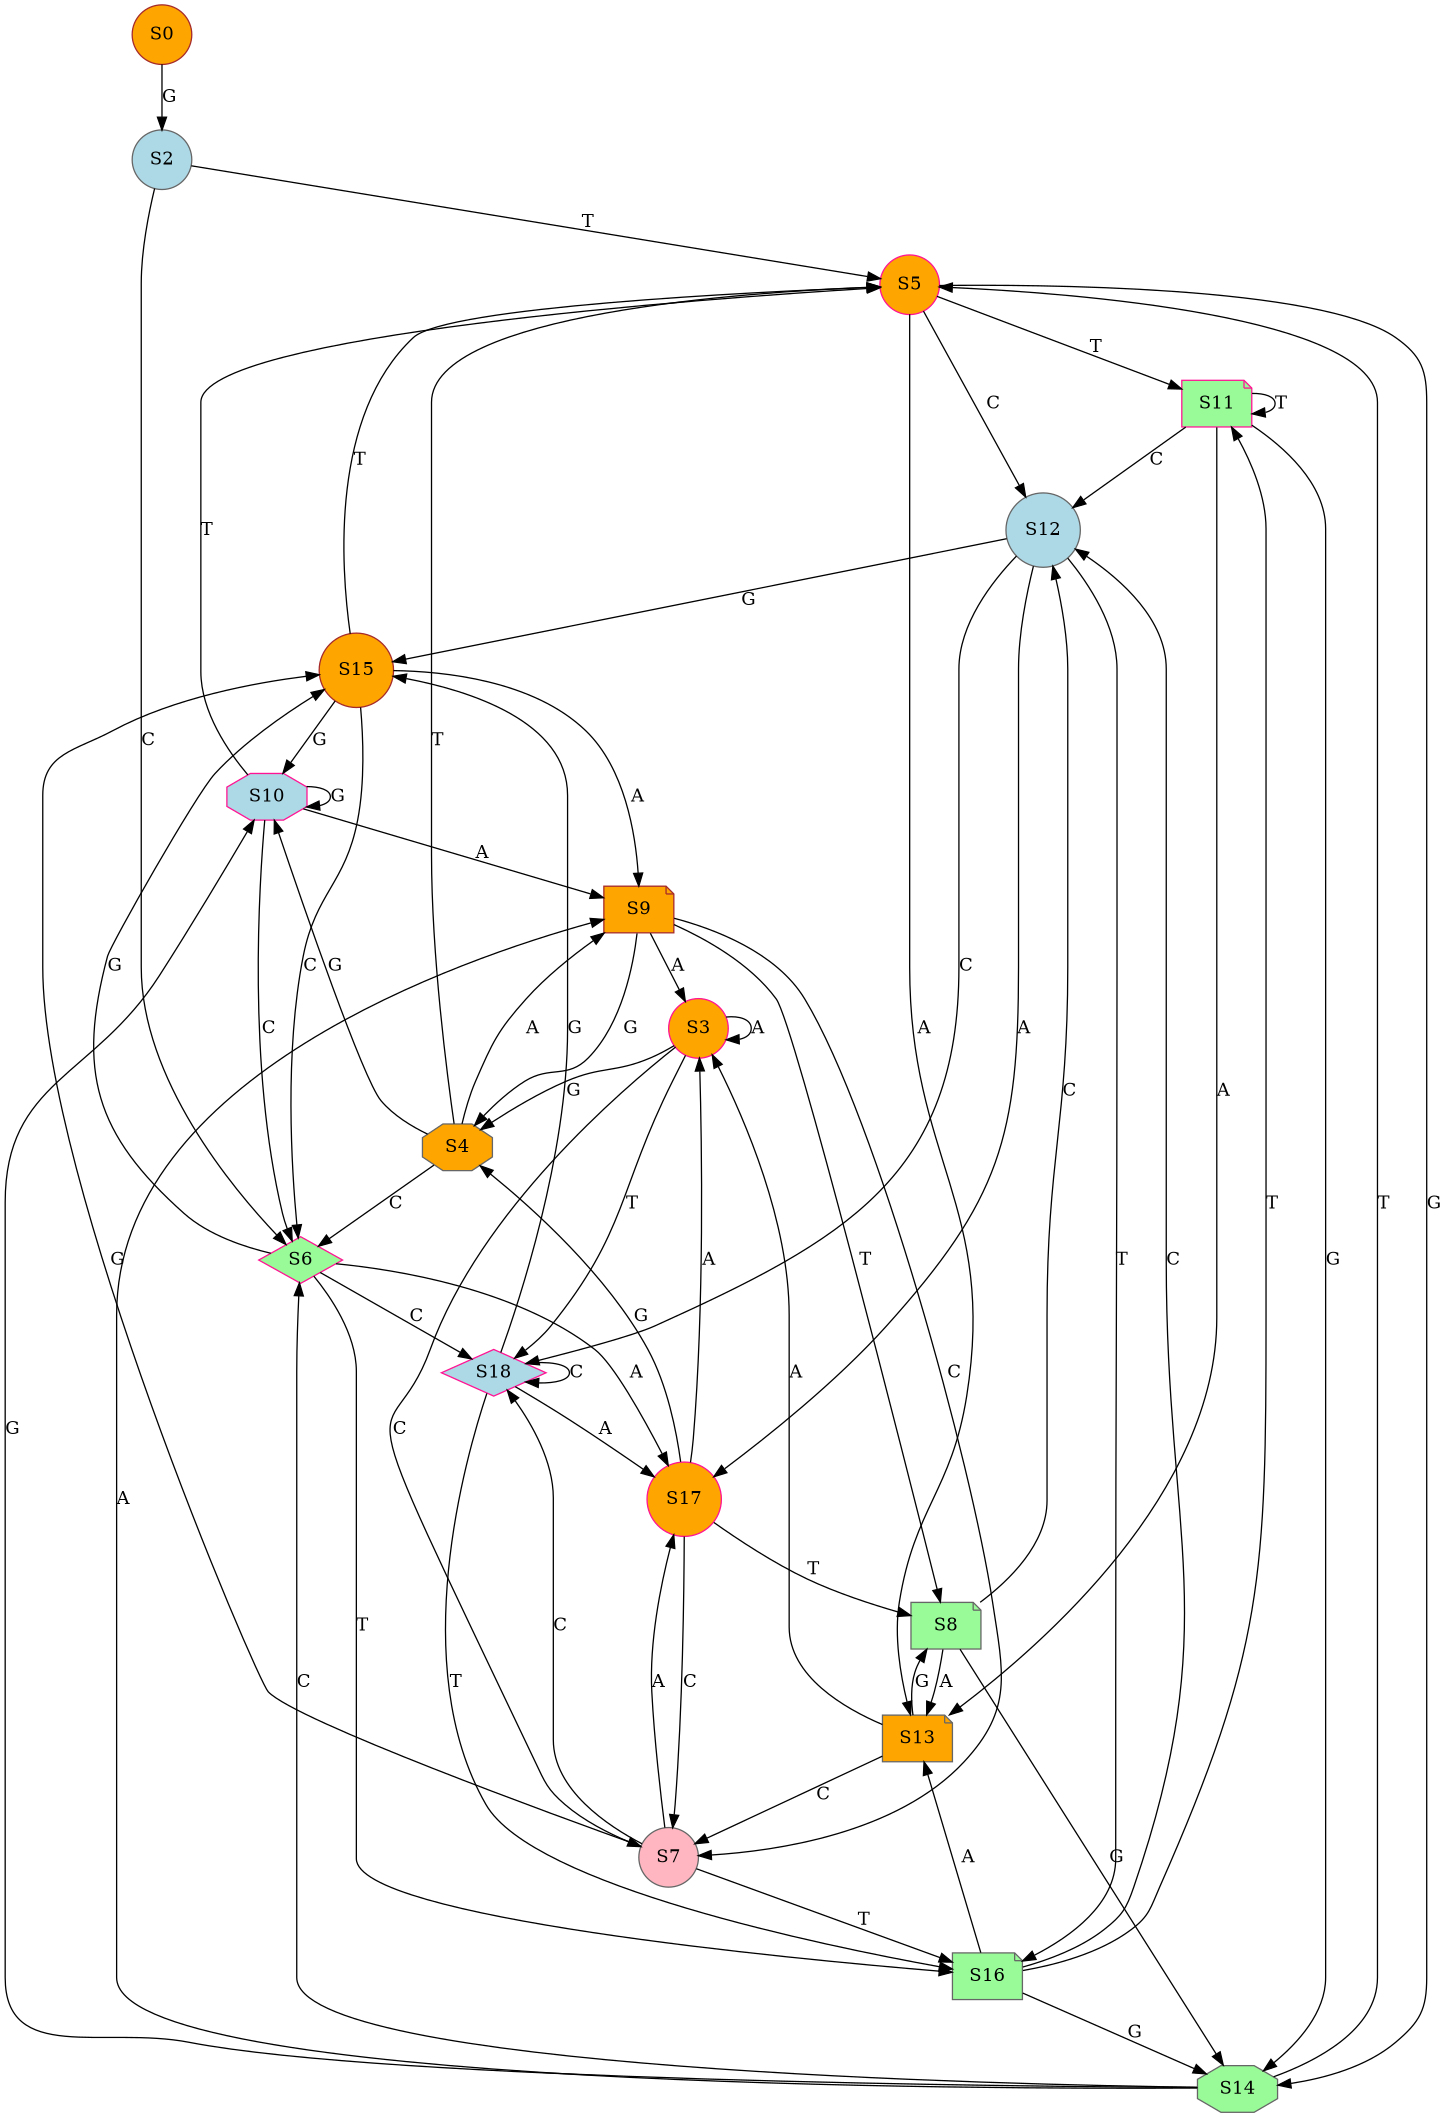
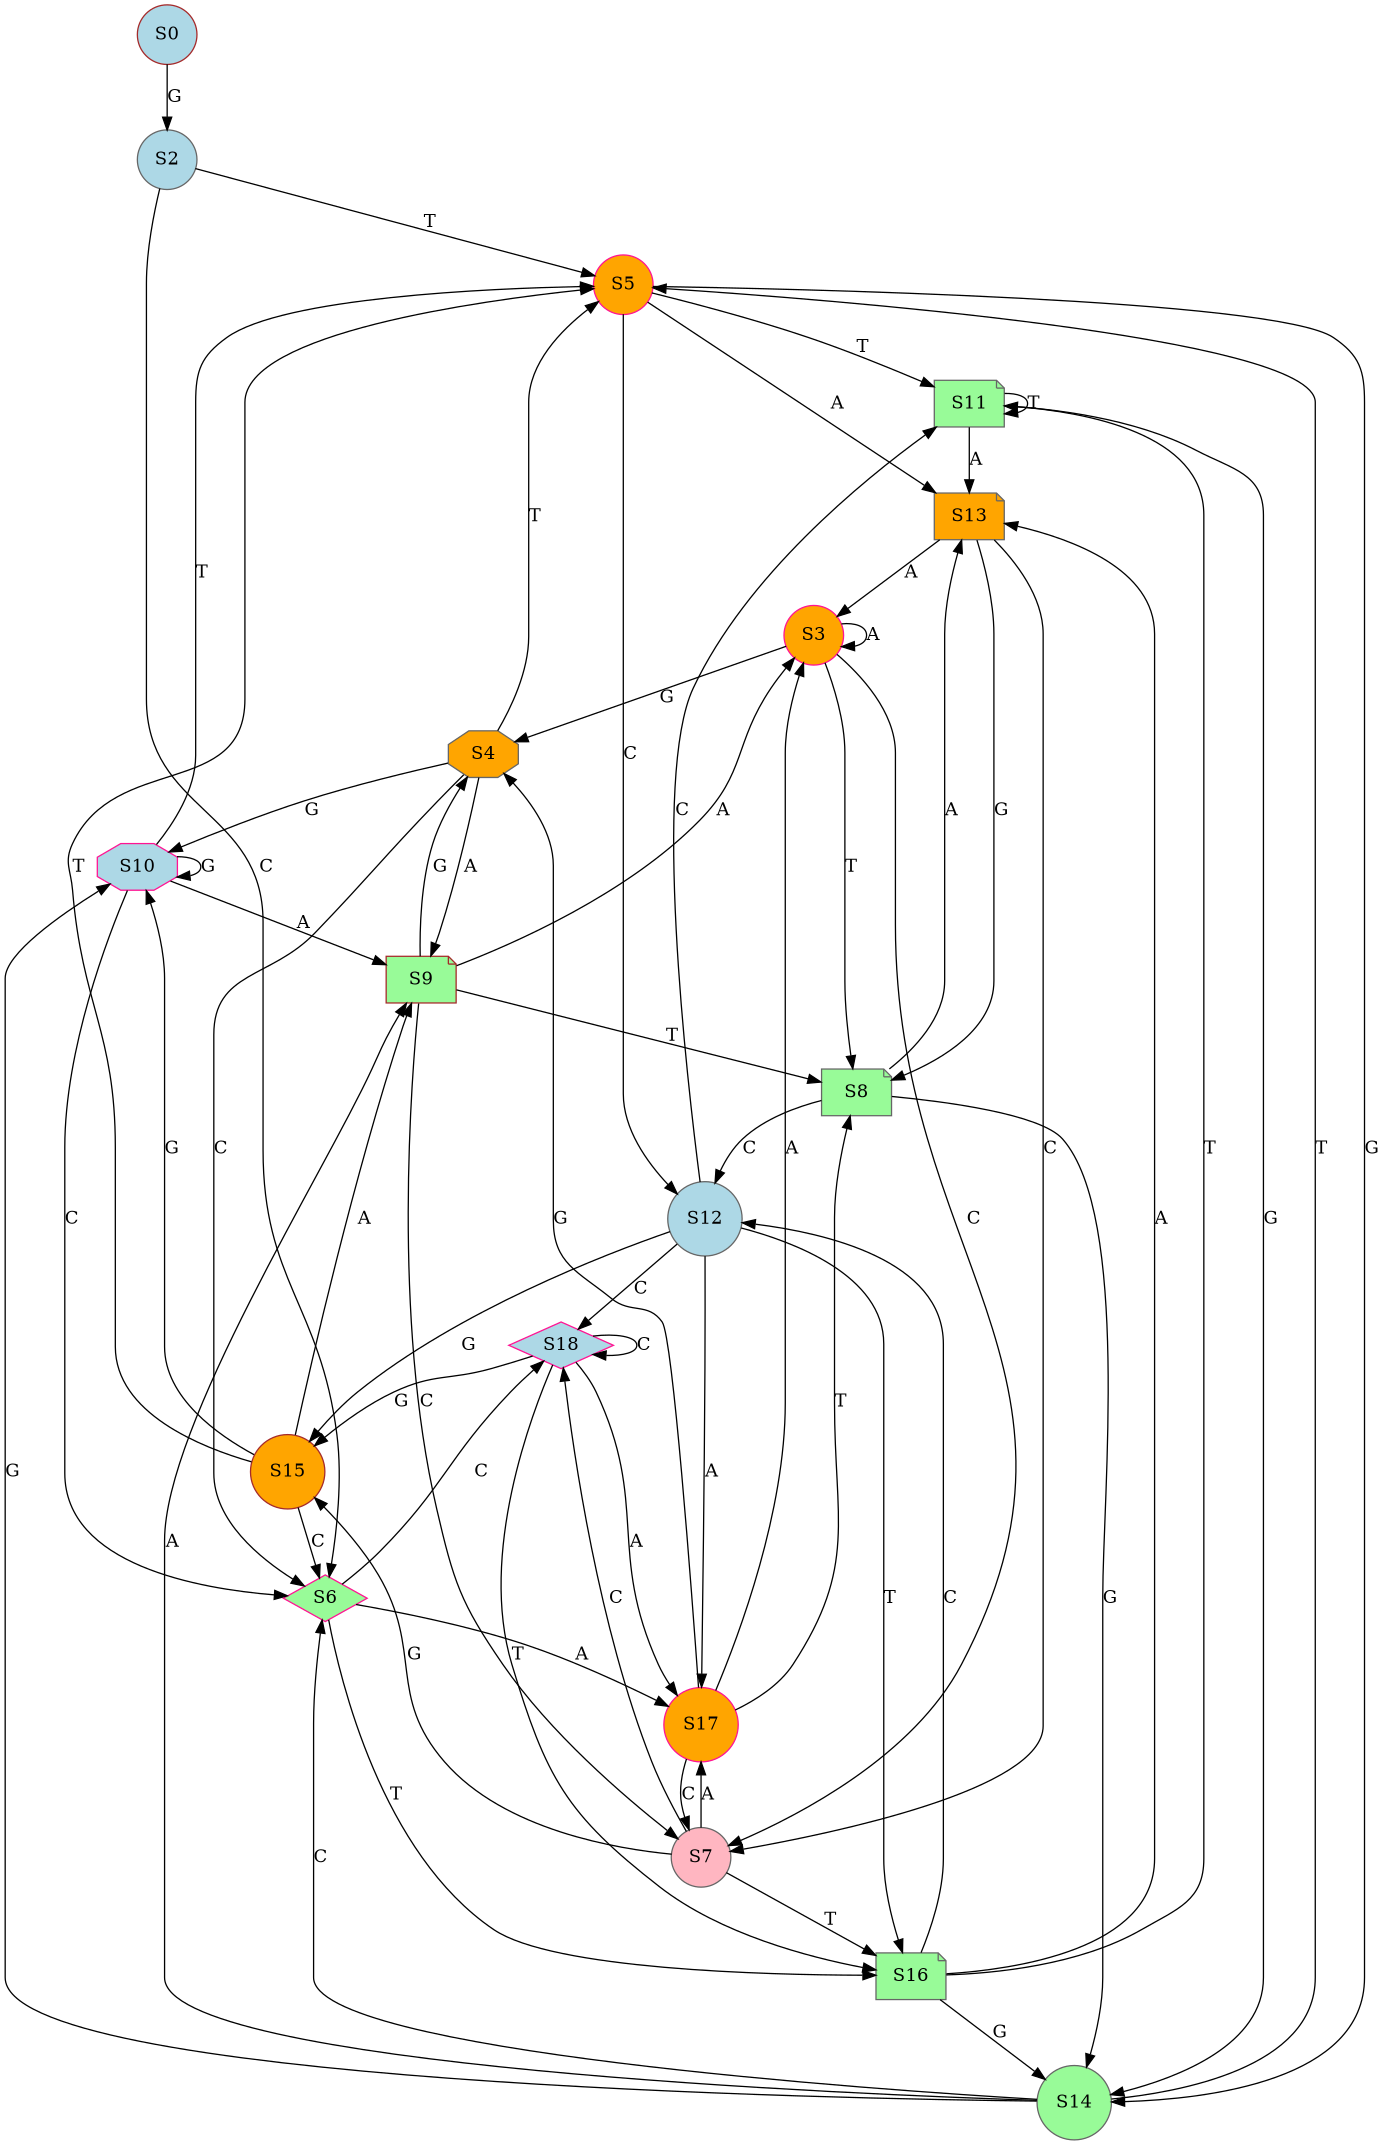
node "S0": fillcolor orange -> lightblue
node "S11": color deeppink -> gray40
edge "S11" -> "S12": reversed
node "S9": fillcolor orange -> palegreen
edge "S6" -> "S15": removed, label "G"
edge "S3" -> "S18": now "S3" -> "S8"
node "S14": shape octagon -> circle
